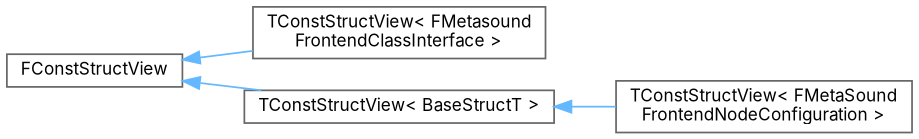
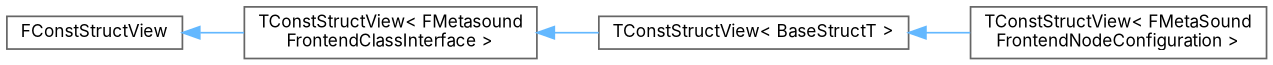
edge "TConstStructView< BaseStructT >" -> "FConstStructView": now "TConstStructView< BaseStructT >" -> "TConstStructView< FMetasound FrontendClassInterface >"
